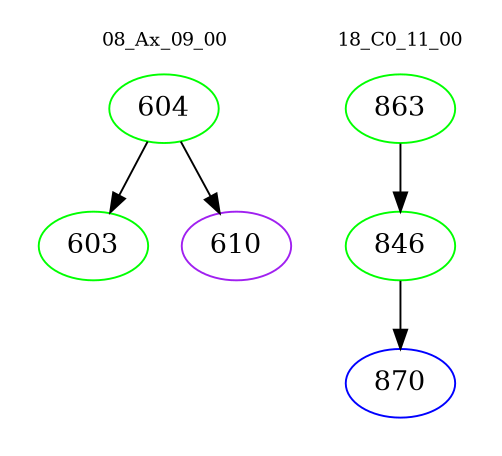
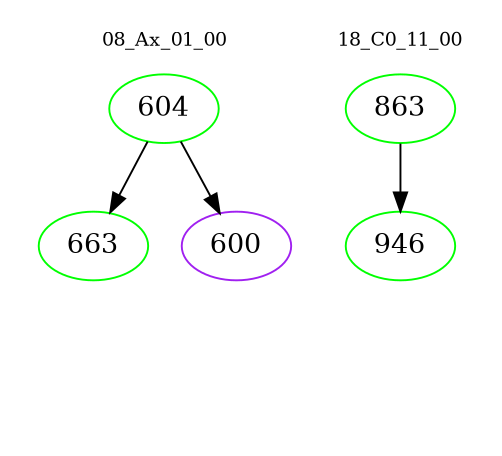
cluster "08_Ax_09_00": label "08_Ax_09_00" -> "08_Ax_01_00"
node "603": label "603" -> "663"
node "610": label "610" -> "600"
node "846": label "846" -> "946"
node "870": removed
